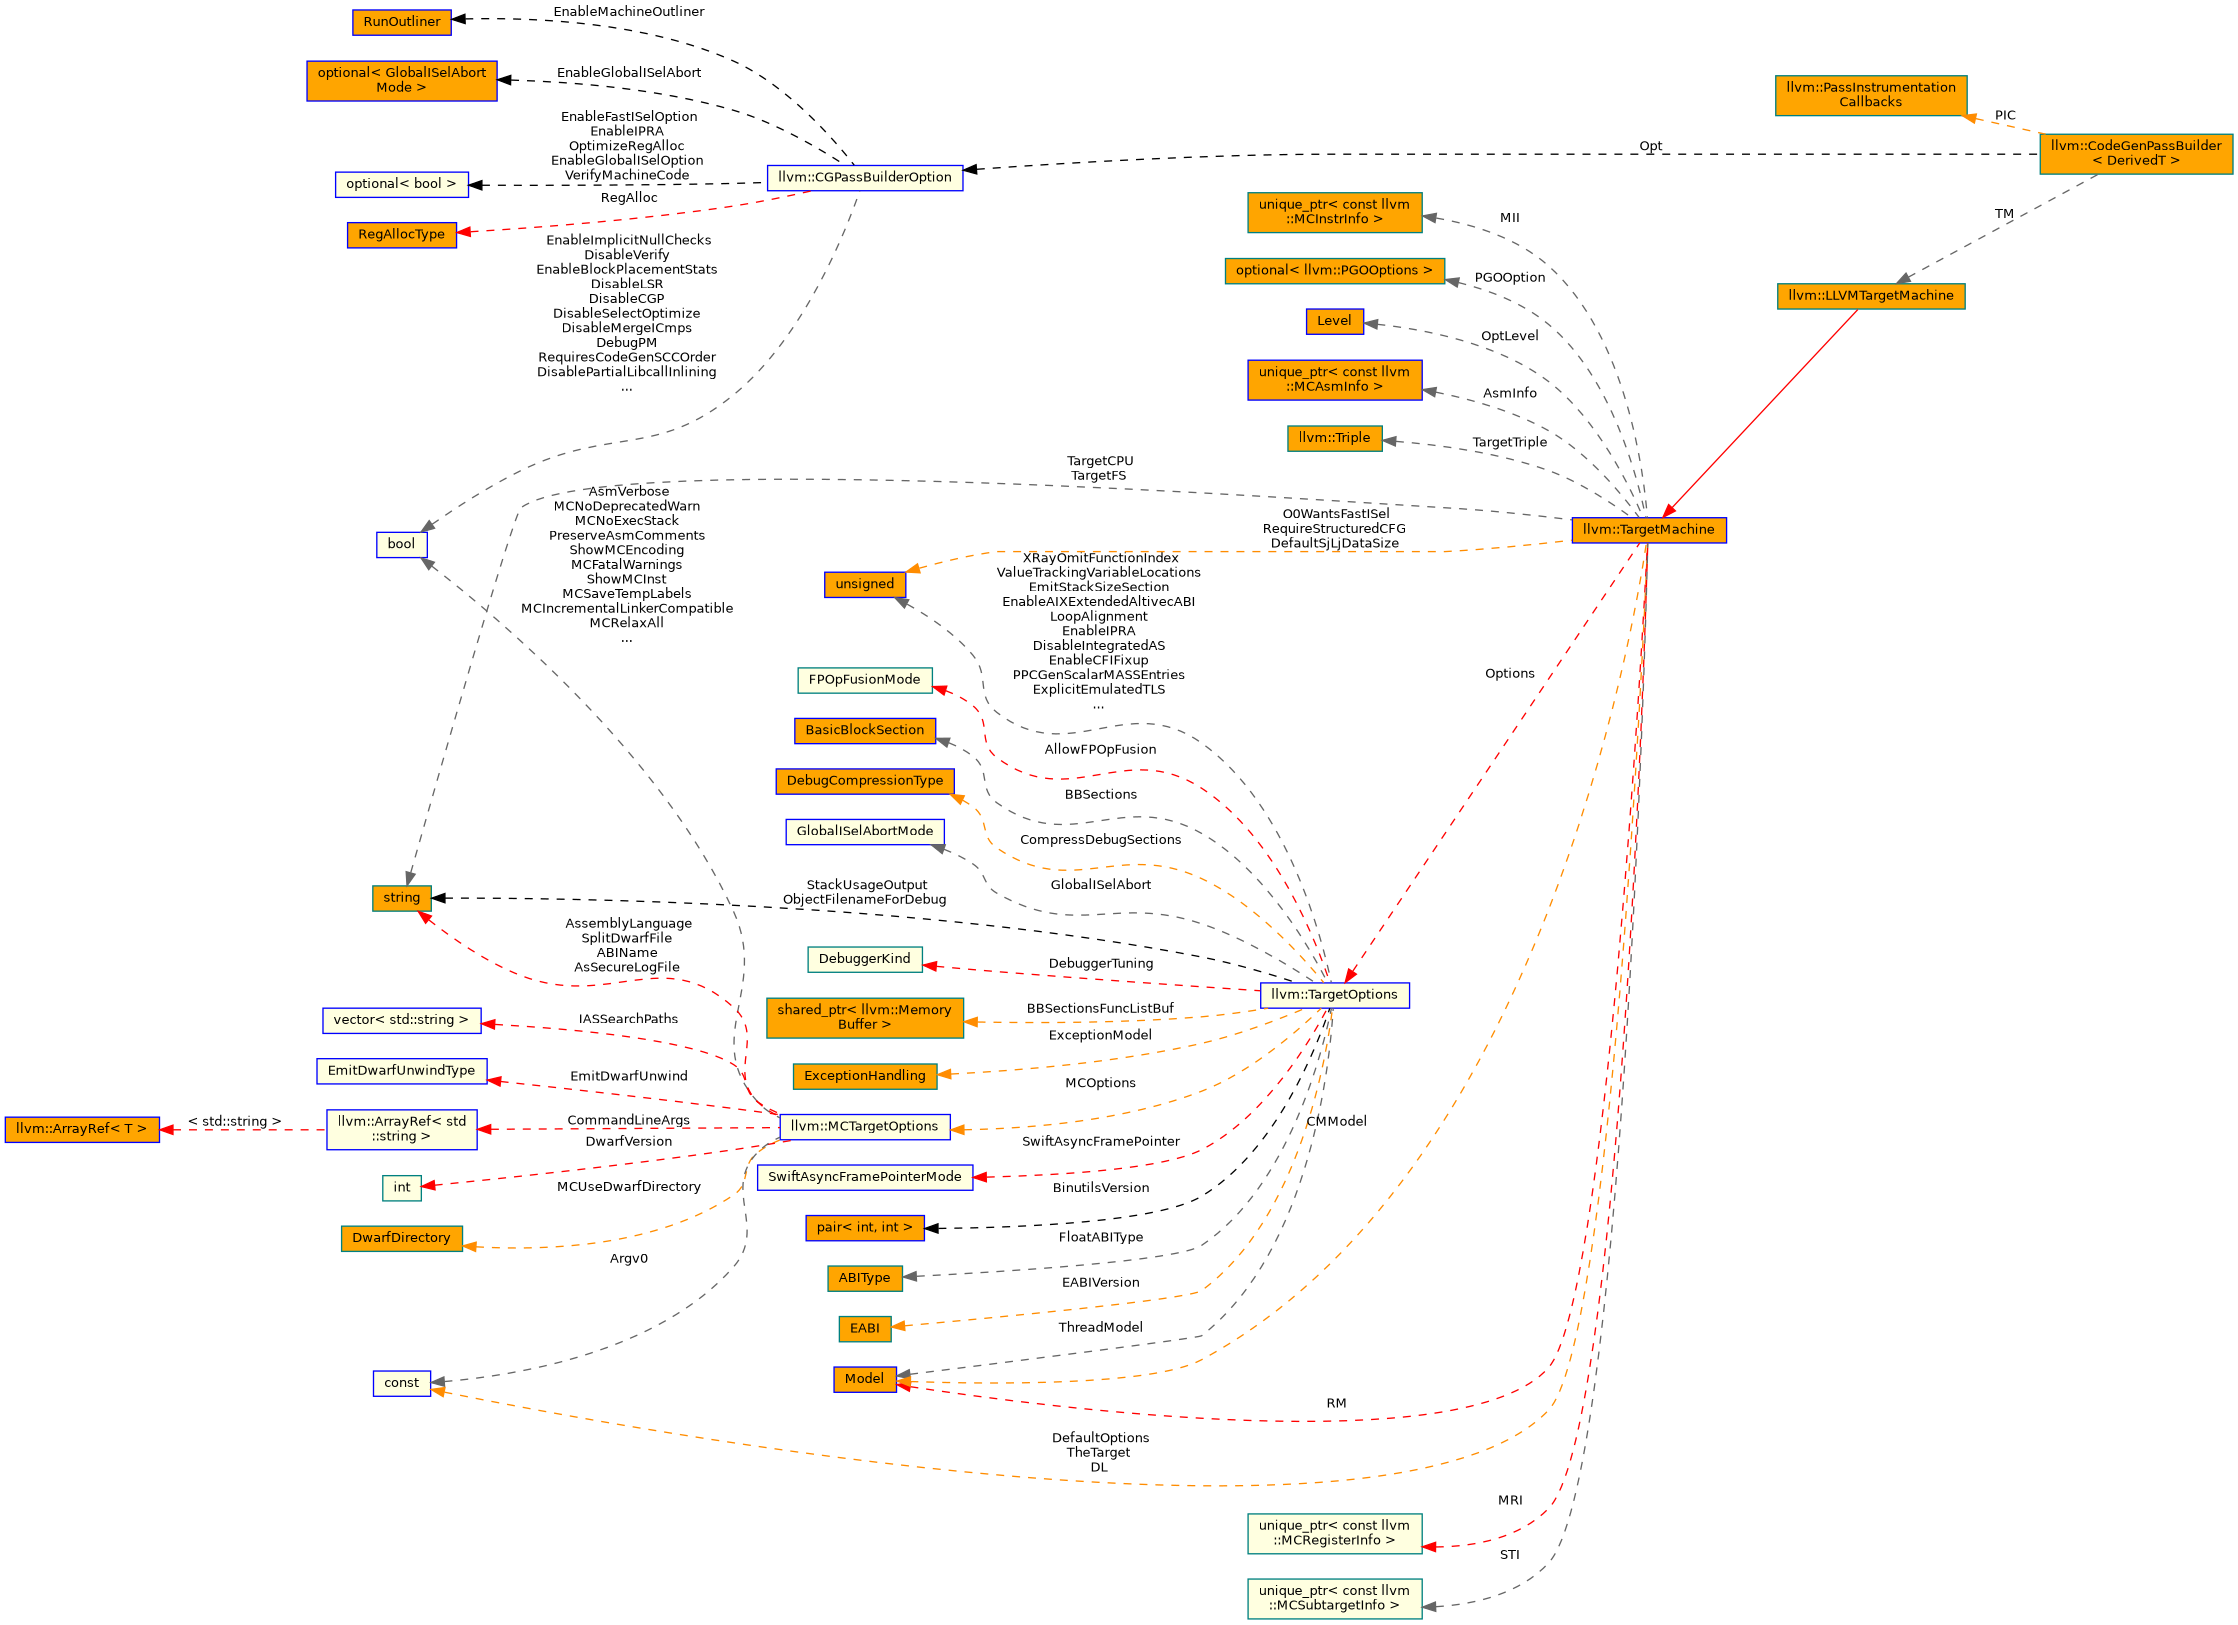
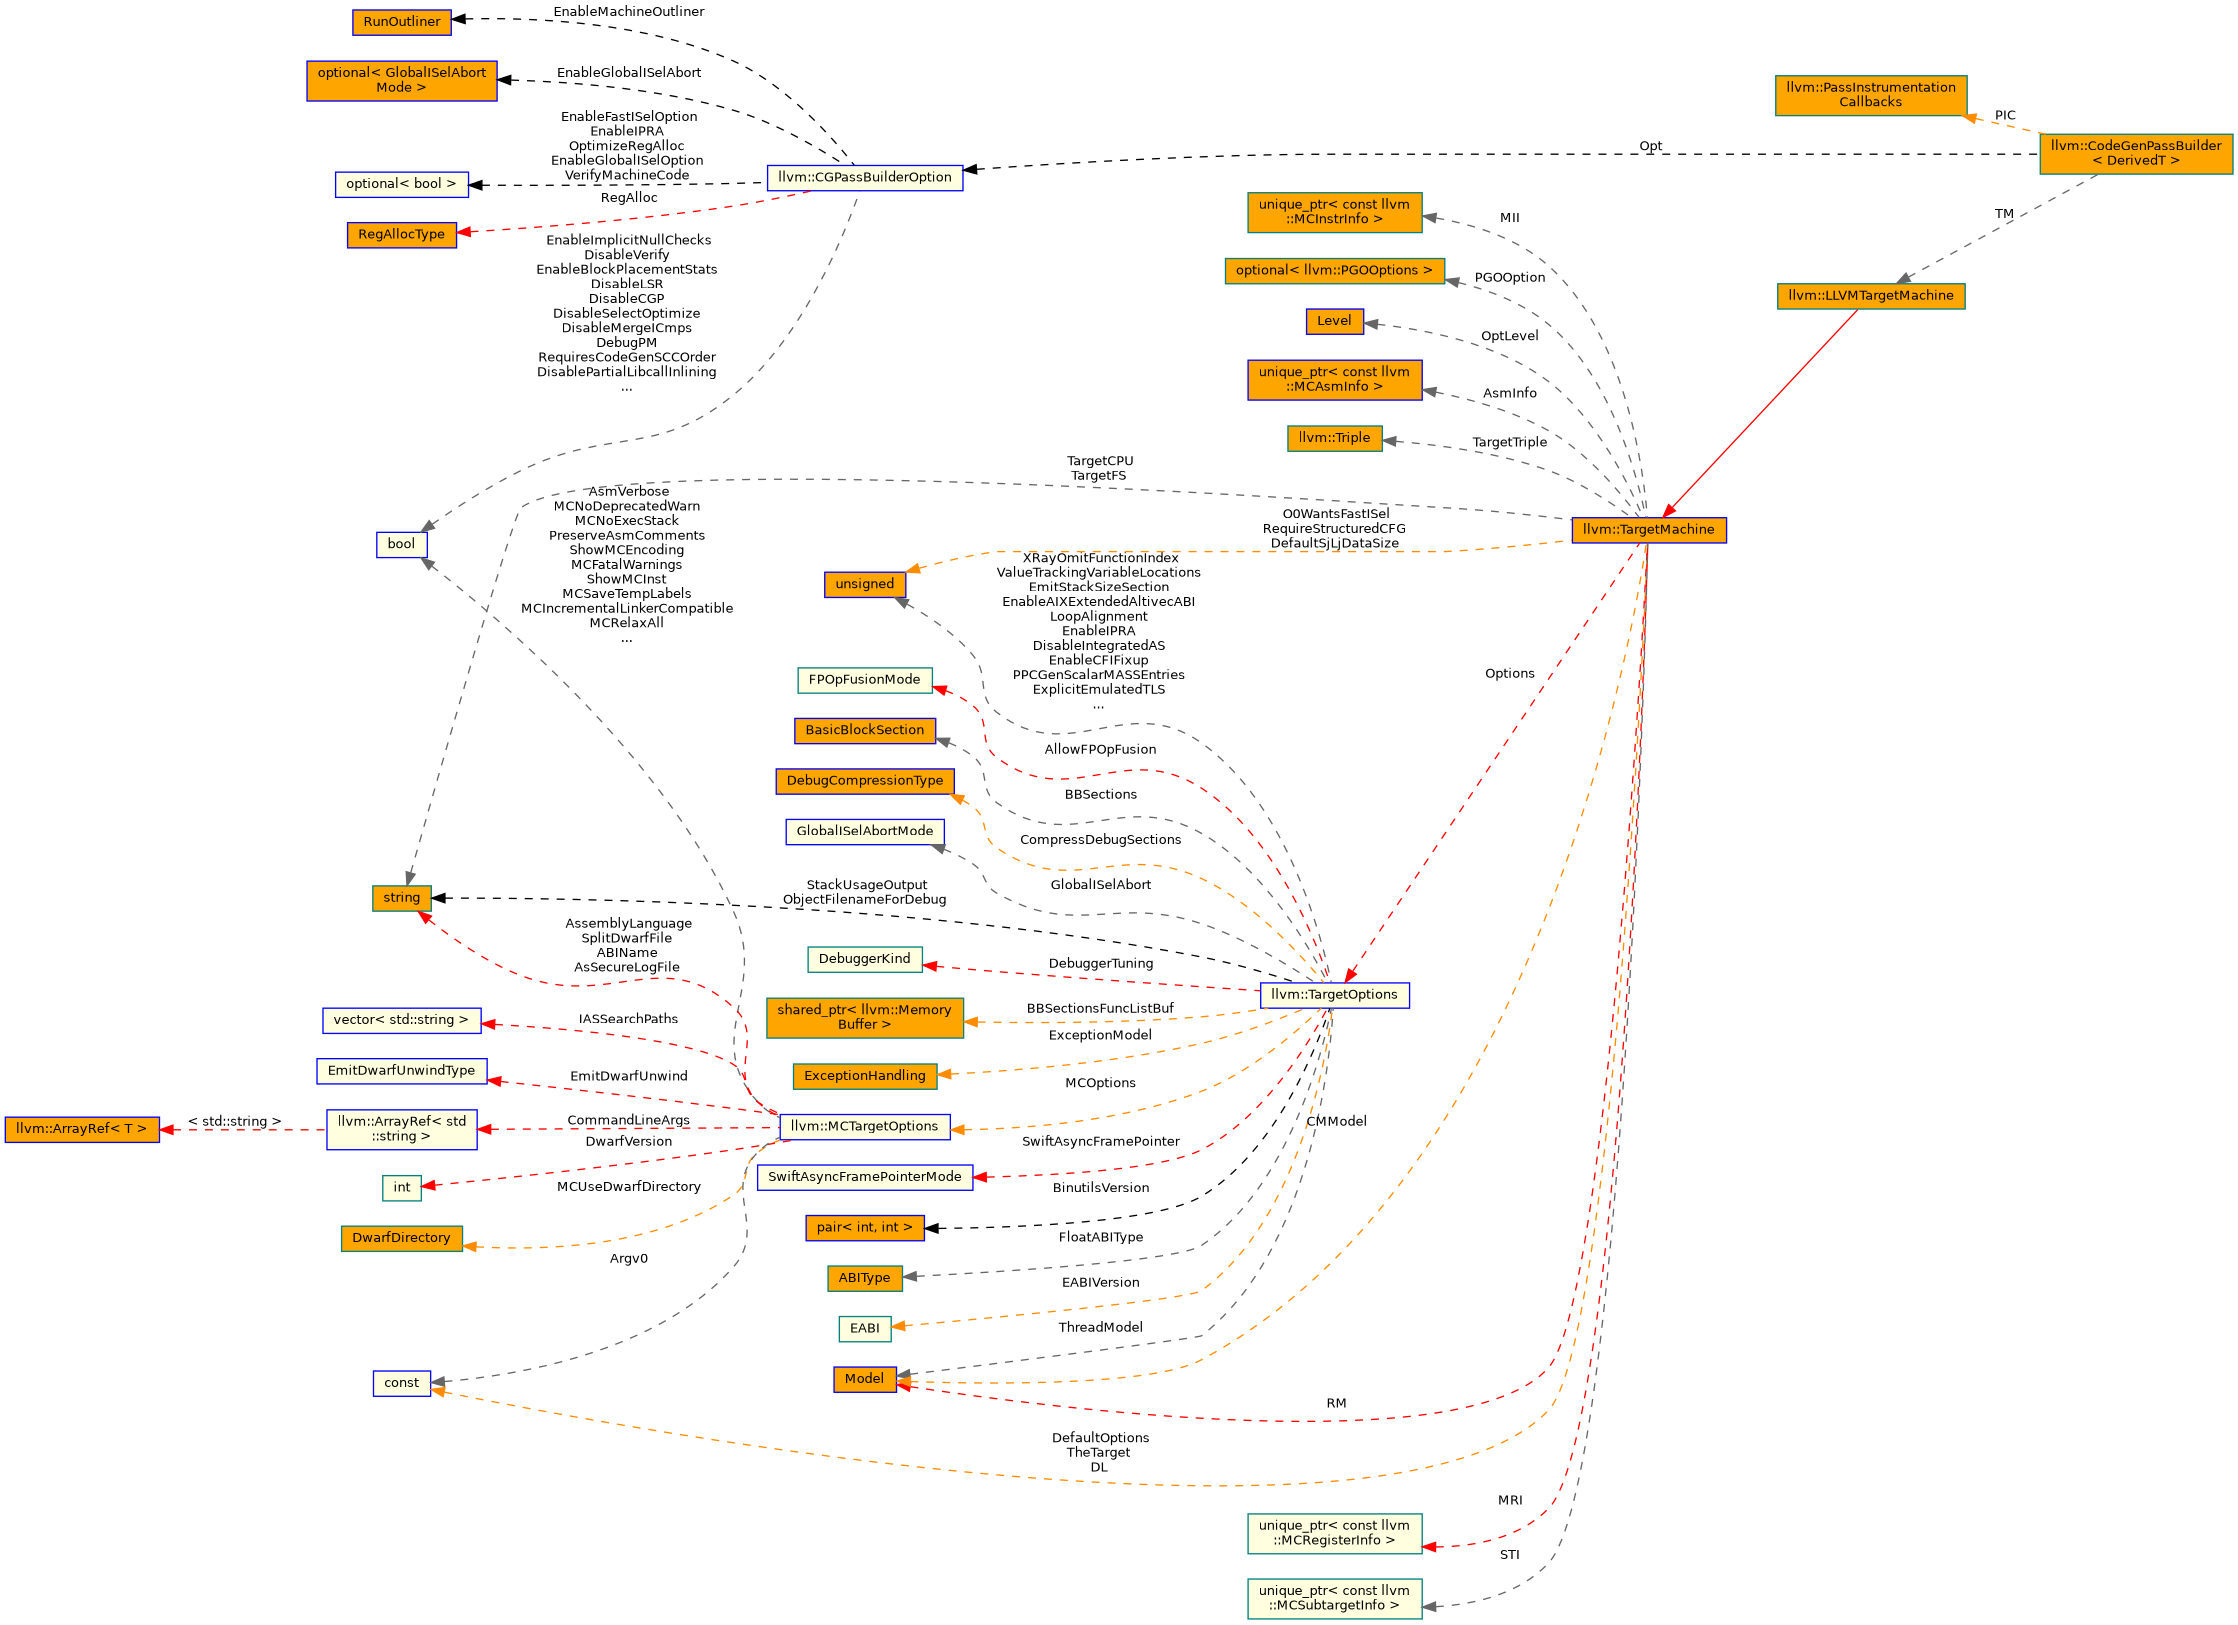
node "EABI": fillcolor orange -> lightyellow
